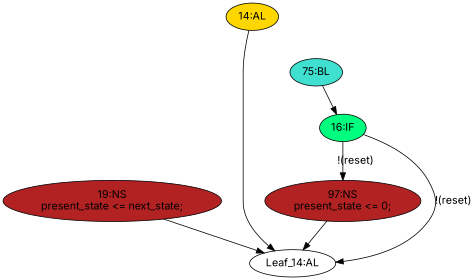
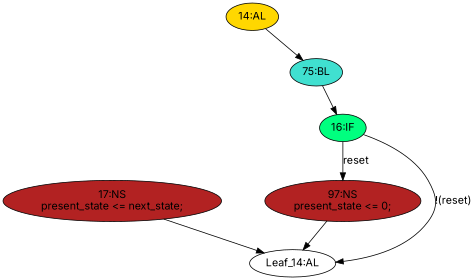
edge "14:AL" -> "Leaf_14:AL": now "14:AL" -> "75:BL"
edge "16:IF" -> "97:NS present_state <= 0;": label "!(reset)" -> "reset"
node "19:NS present_state <= next_state;": label "19:NS present_state <= next_state;" -> "17:NS present_state <= next_state;"
